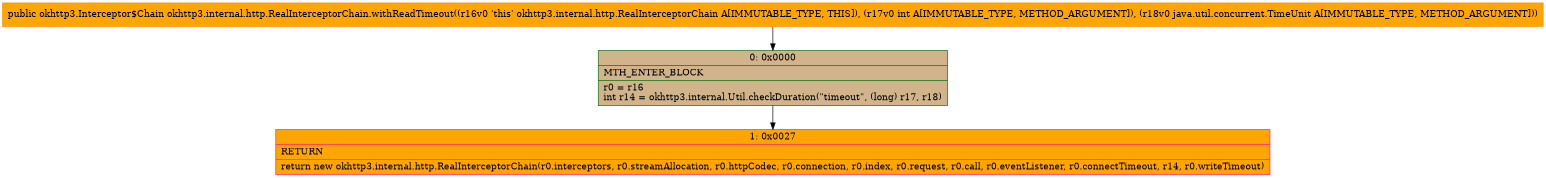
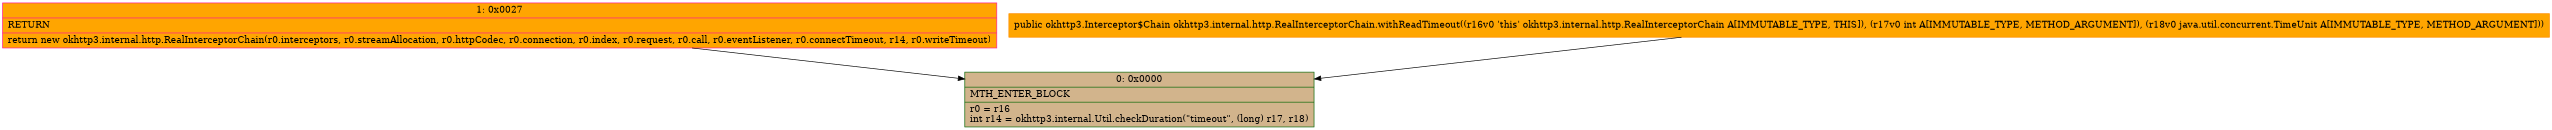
edge "0: 0x0000" -> "1: 0x0027": reversed
